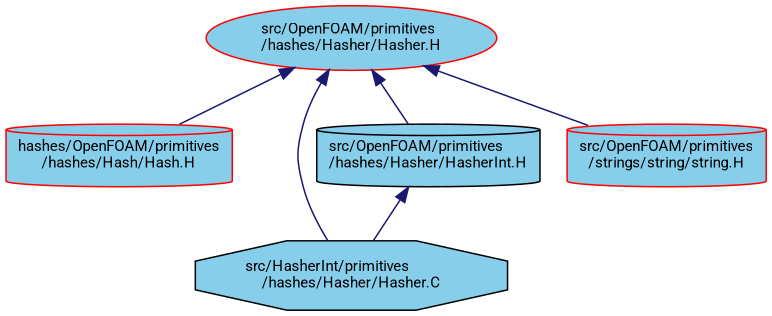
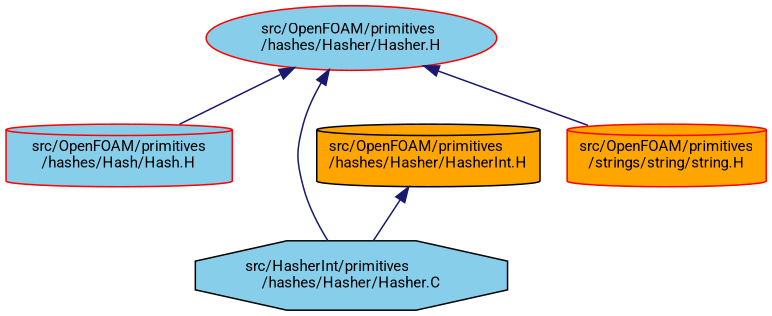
edge "src/OpenFOAM/primitives /hashes/Hasher/HasherInt.H" -> "src/OpenFOAM/primitives /hashes/Hasher/Hasher.H": removed
node "hashes/OpenFOAM/primitives /hashes/Hash/Hash.H": label "hashes/OpenFOAM/primitives /hashes/Hash/Hash.H" -> "src/OpenFOAM/primitives /hashes/Hash/Hash.H"
node "src/OpenFOAM/primitives /hashes/Hasher/HasherInt.H": fillcolor skyblue -> orange
node "src/OpenFOAM/primitives /strings/string/string.H": fillcolor skyblue -> orange
